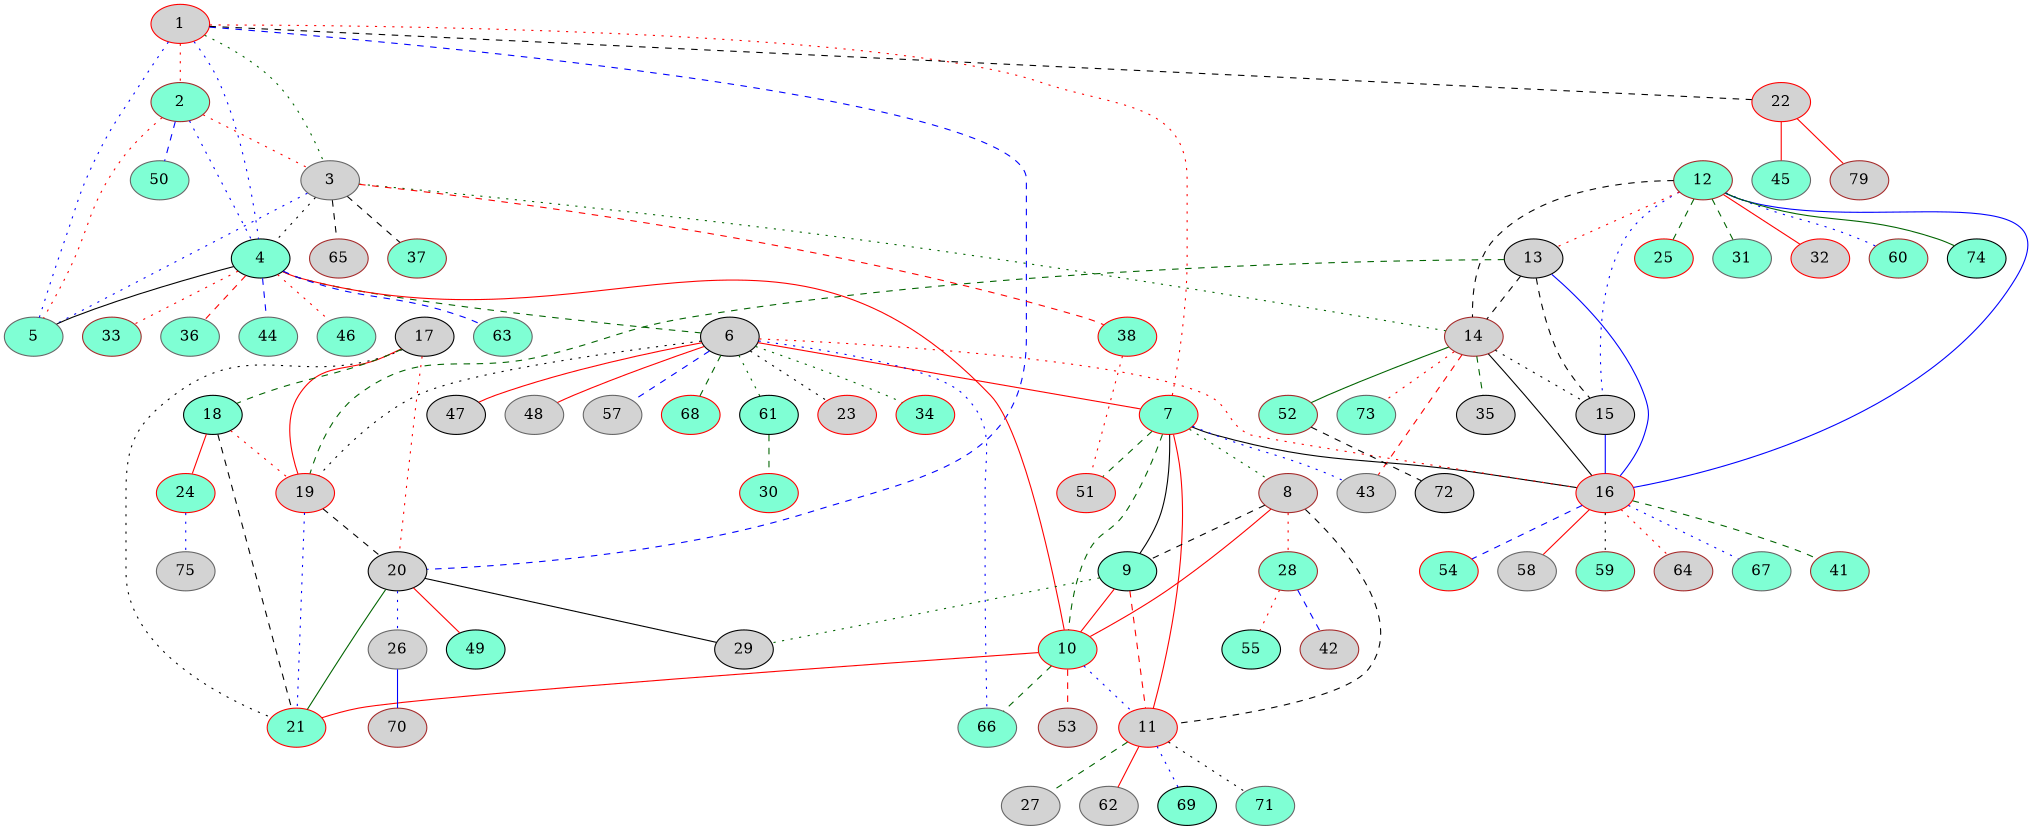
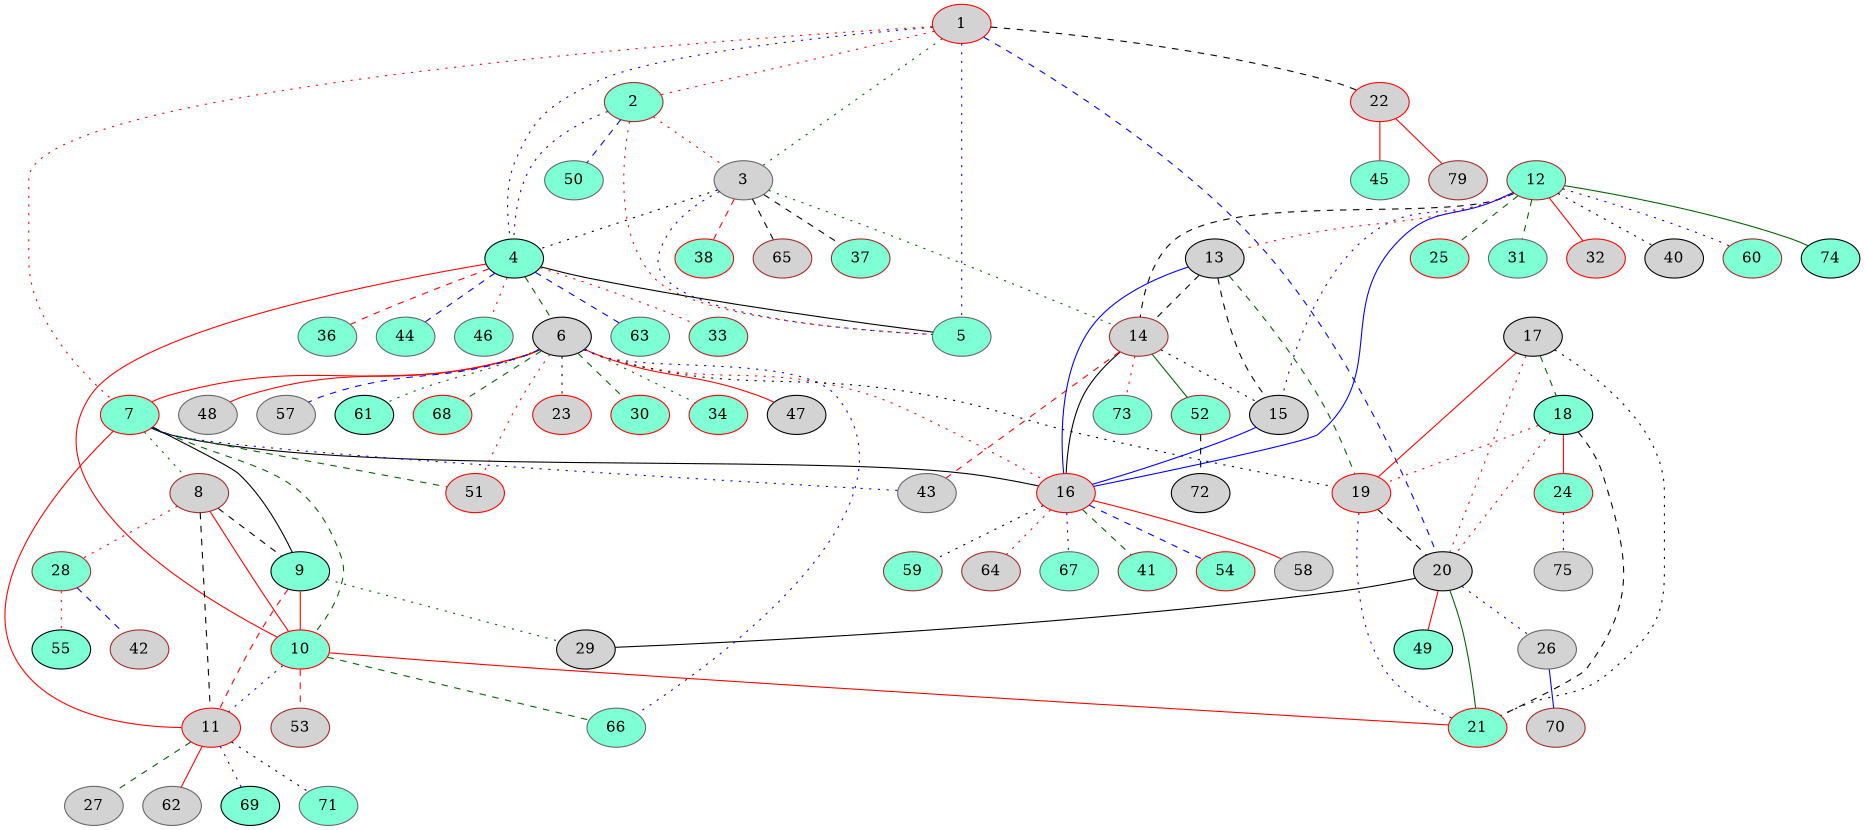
node "40": added
edge "38" -- "51": now "6" -- "51"
node "35": removed
edge "61" -- "30": now "6" -- "30"
edge "18" -- "20": added
